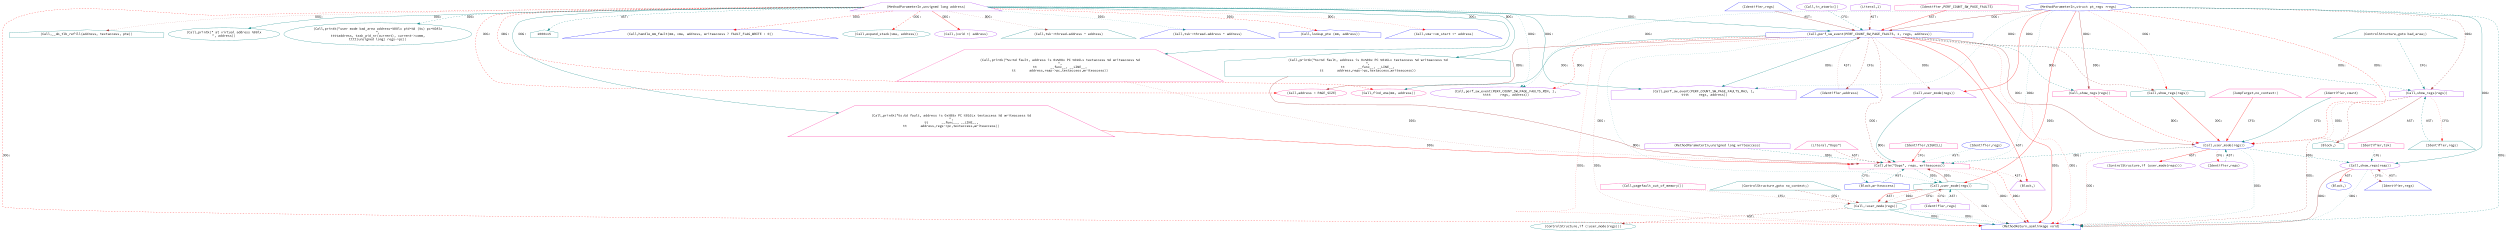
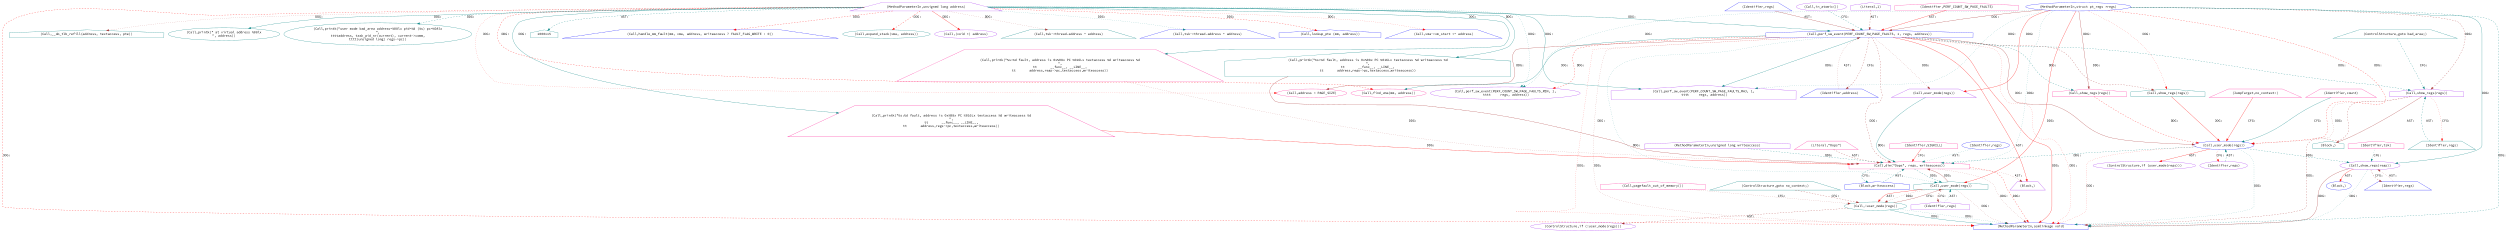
edge "(MethodParameterIn,unsigned long address)" -> "(Call,address < PAGE_SIZE)": style dashed -> dotted
node "(ControlStructure,if (!user_mode(regs)))": color teal -> purple
node "(MethodReturn,asmlinkage void)": label "(MethodReturn,asmlinkage void)" -> "(MethodParameterIn,asmlinkage void)"
